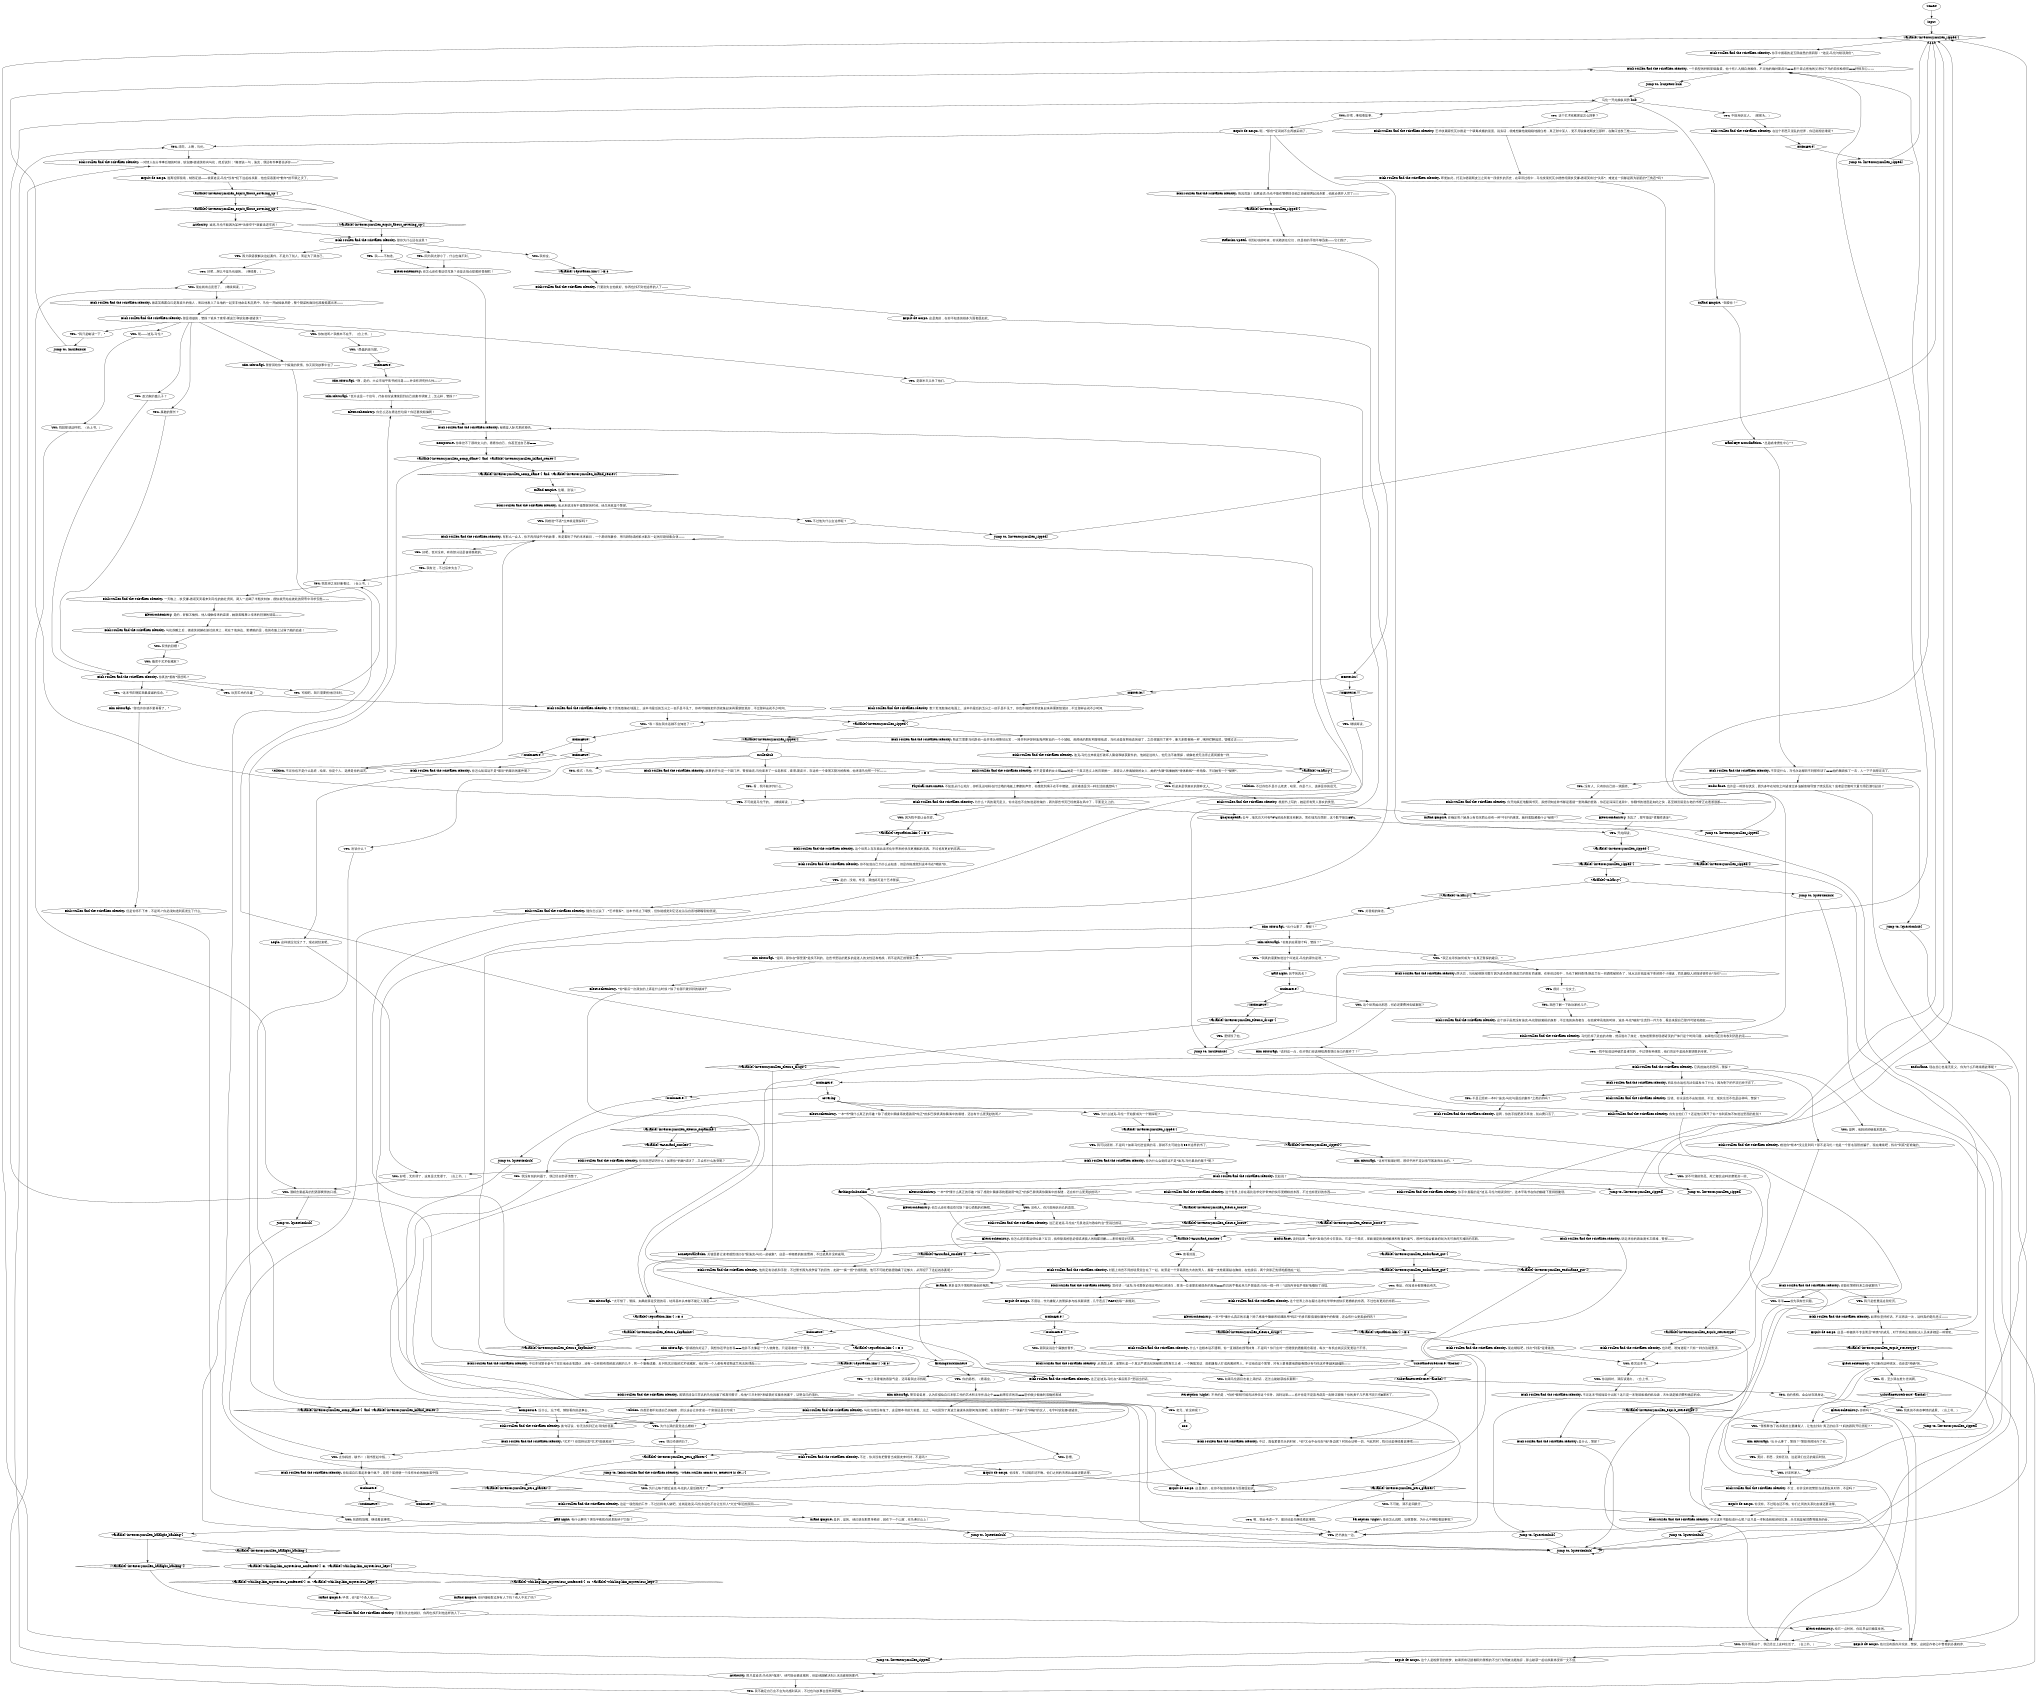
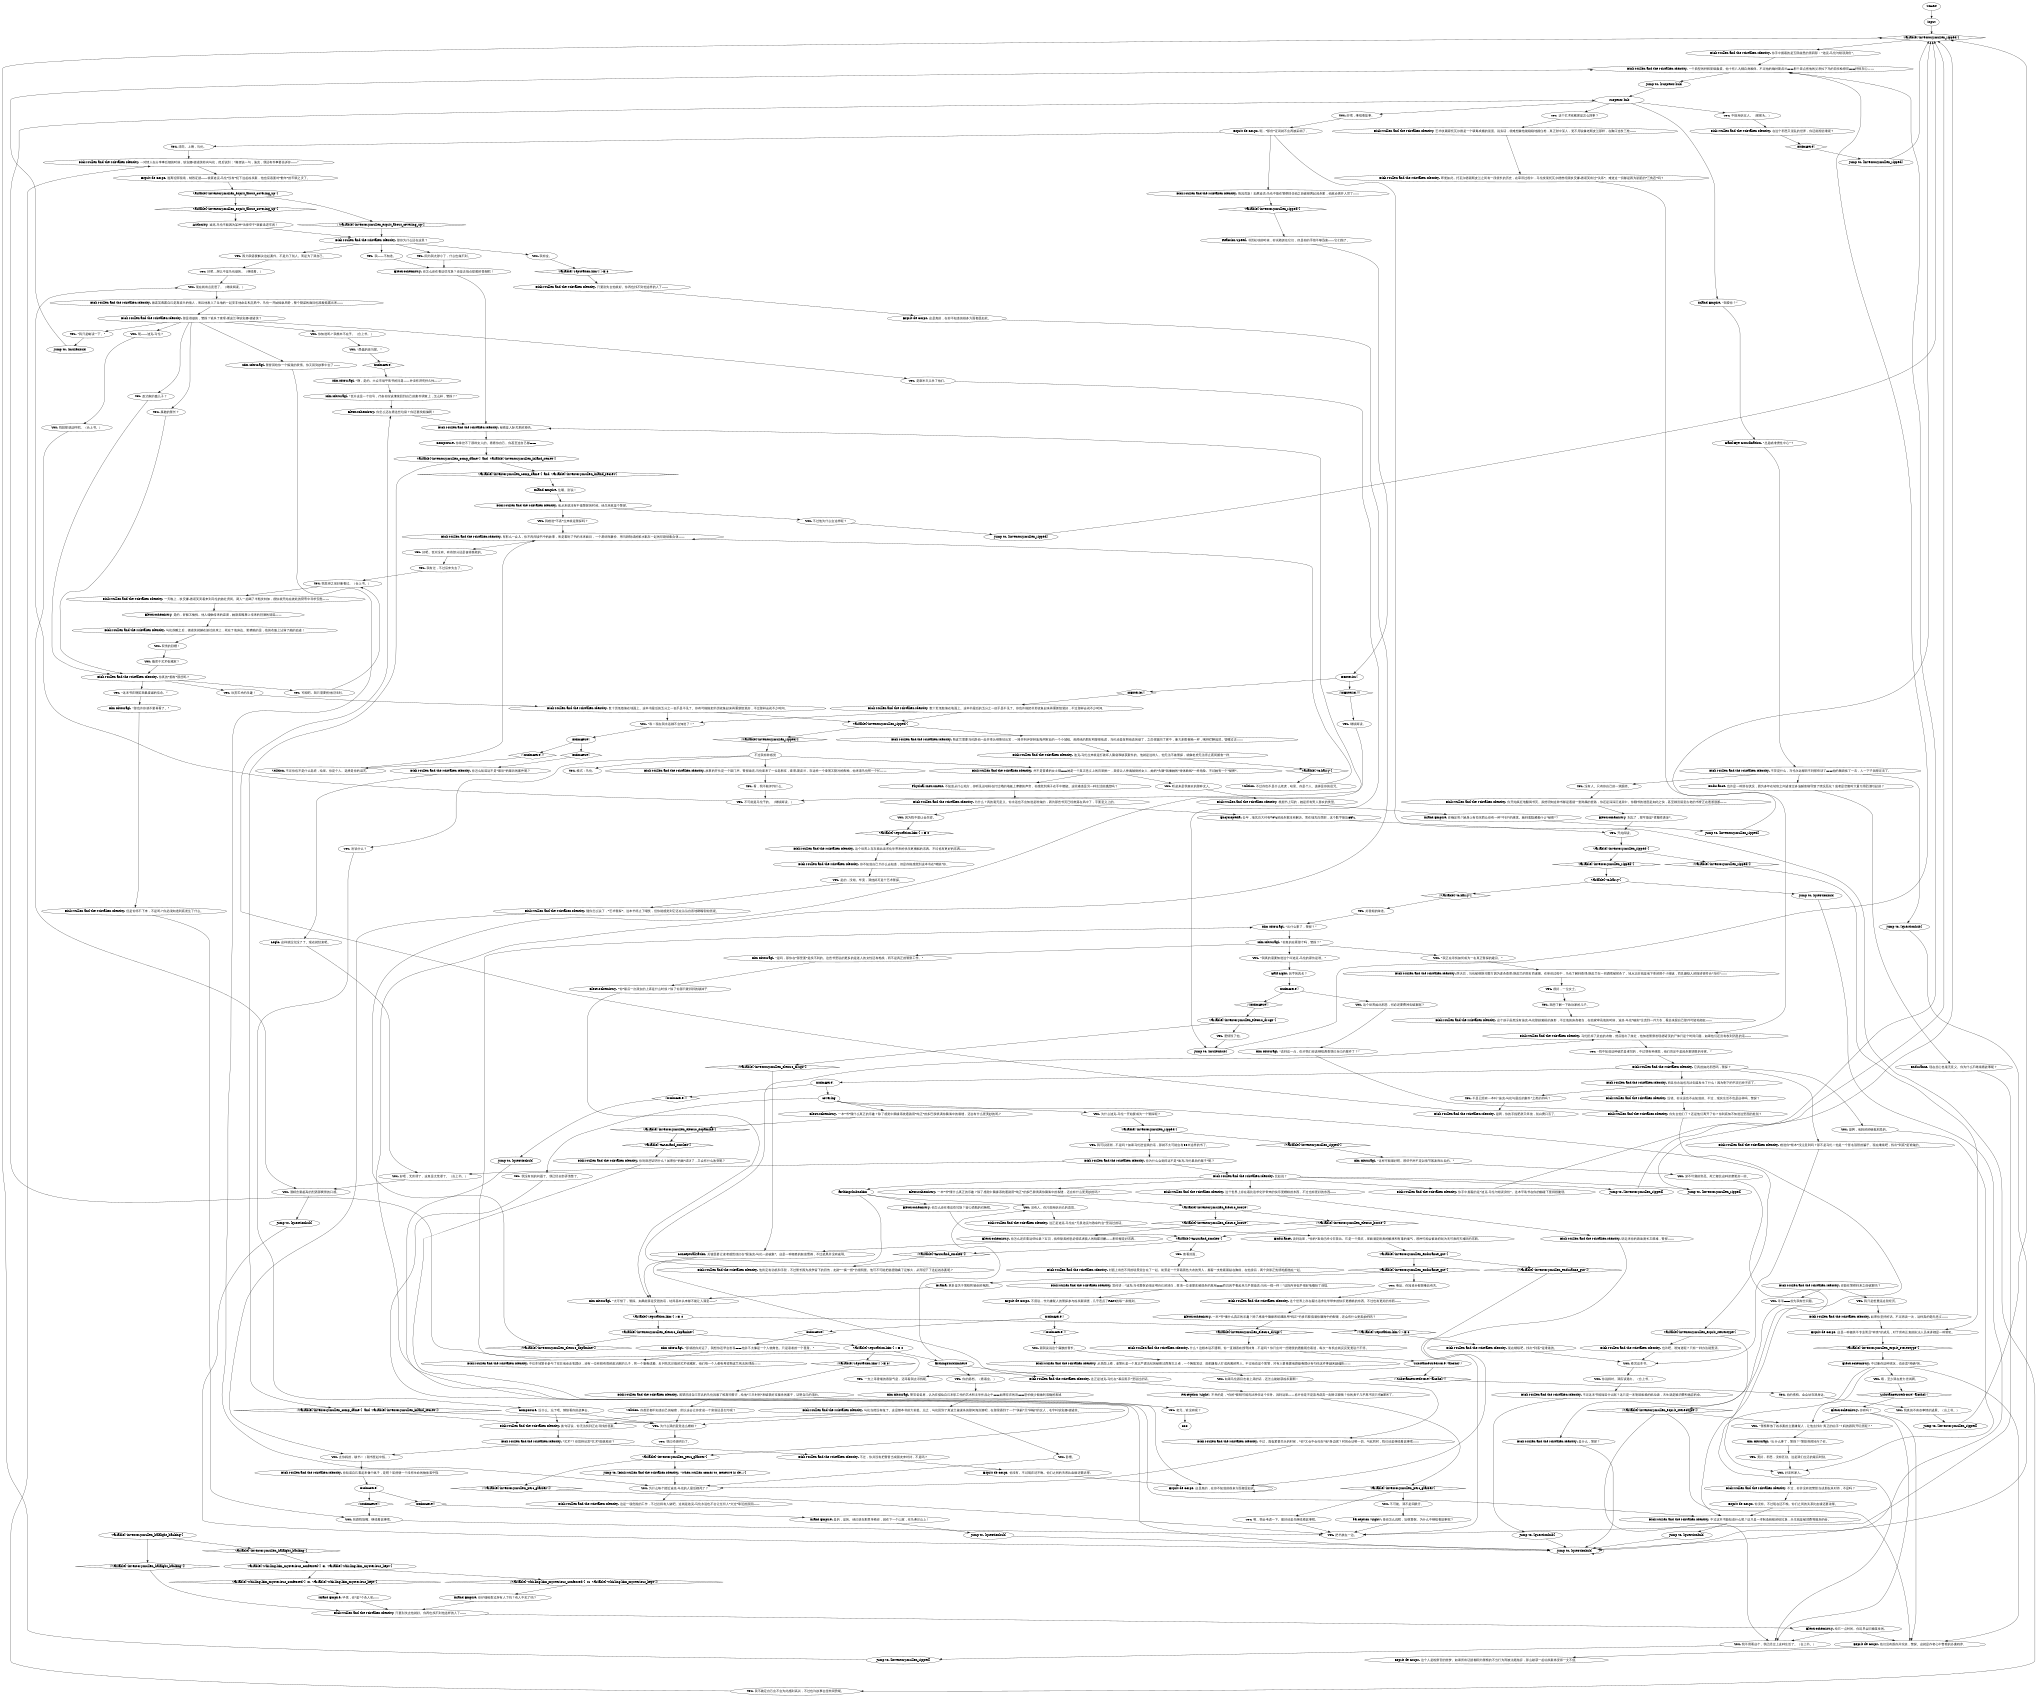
node "马伦一开始操纵局势 hub": label "马伦一开始操纵局势 hub" -> "suspects hub"
node "mullenhub": label "mullenhub" -> "不过我有种感觉"
edge "You: “警察释放了凶杀案的主要嫌疑人，让他去找出‘真正的凶手’？妈的跟我开玩笑呢？”" -> "You: 好友和家人。": now "You: “警察释放了凶杀案的主要嫌疑人，让他去找出‘真正的凶手’？妈的跟我开玩笑呢？”" -> "Kim Kitsuragi: “出什么事了，警探？”警督突然转向了你。"
edge "You: 不可能。我不是四眼仔。" -> "Perception (Sight): 随你怎么说吧，近视警探。为什么不继续看故事呢？": added
node "Half Light: 有什么事吗？害怕半夜把你的朋友碎尸万段？": removed
node "Authority: 那只是迪克·马伦的*做派*。他可能会篡改规则，但是他能解决别人无法破获的案件。": removed
